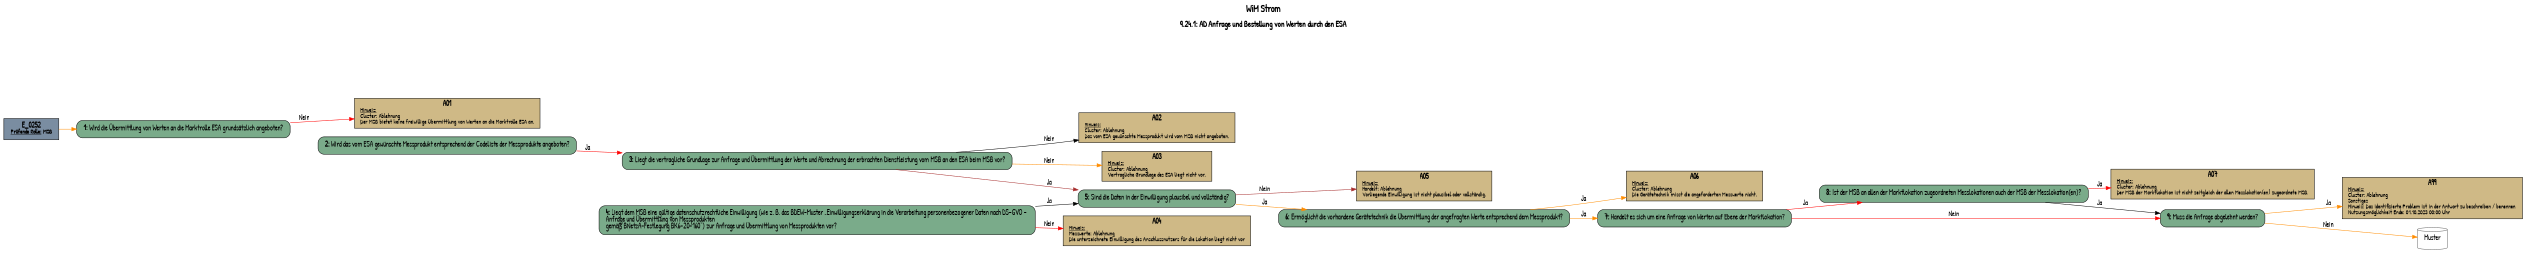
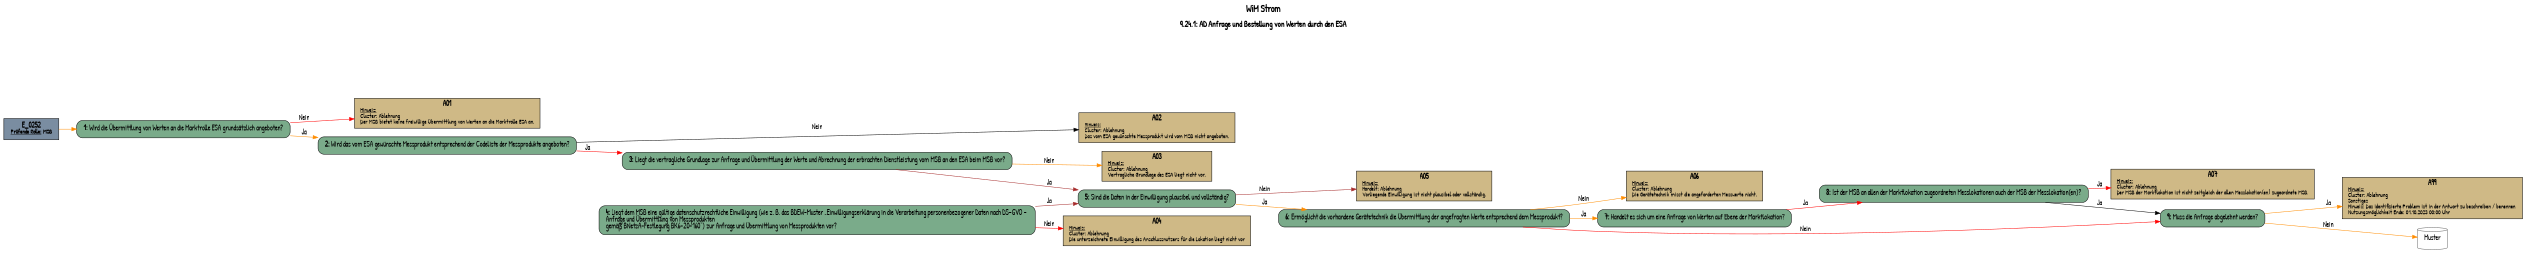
edge "1:" -> "2:": added, label "Ja"
edge "3:" -> "A02": now "2:" -> "A02"
edge "6:" -> "A06": label "Ja" -> "Nein"
edge "4:" -> "5:": color black -> brown
edge "7:" -> "9:": now "6:" -> "9:"
node "A04": text "Messwerte: Ablehnung" -> "Cluster: Ablehnung"
